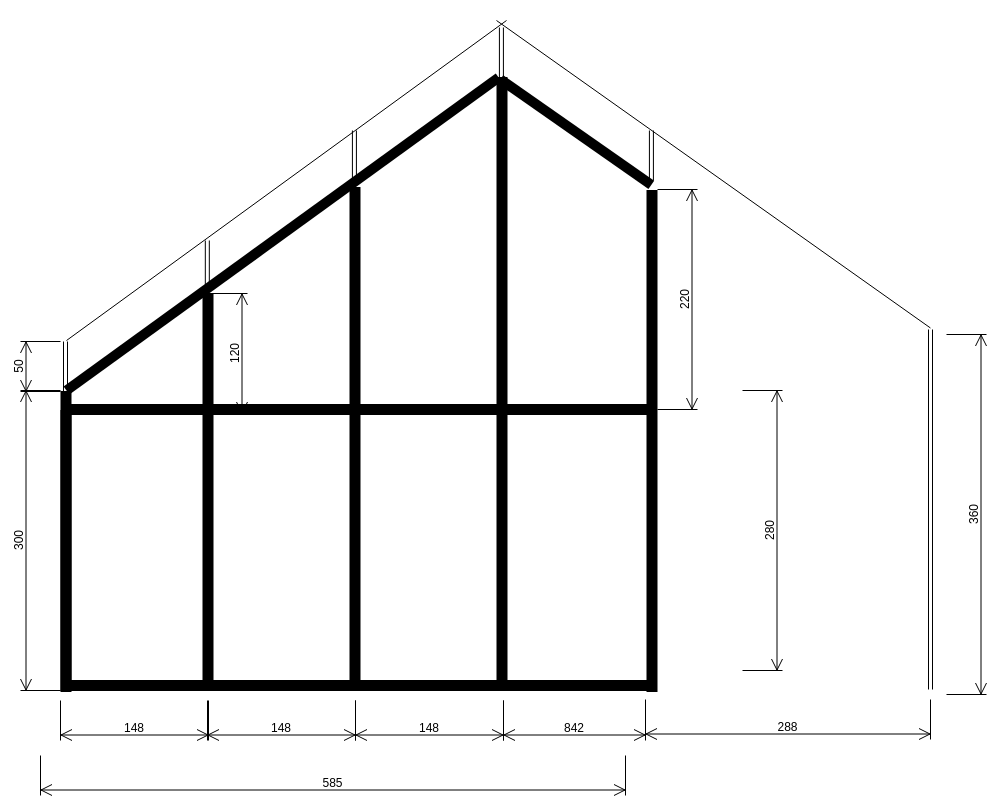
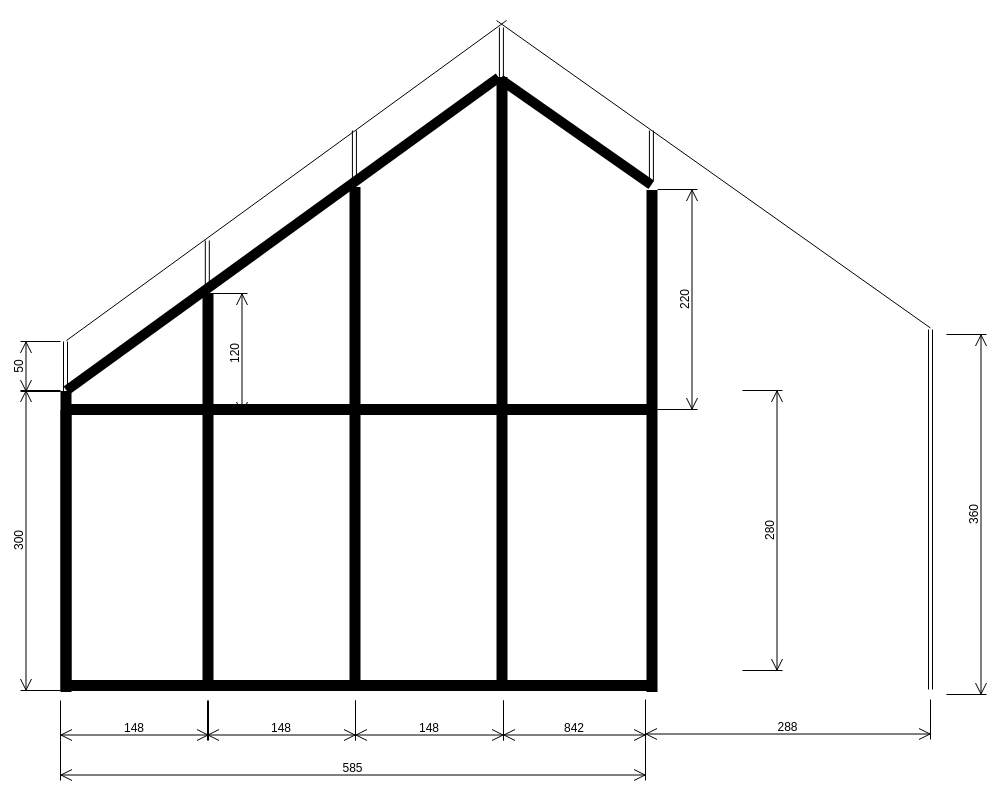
node "585": moved (333, 776) -> (353, 761)
